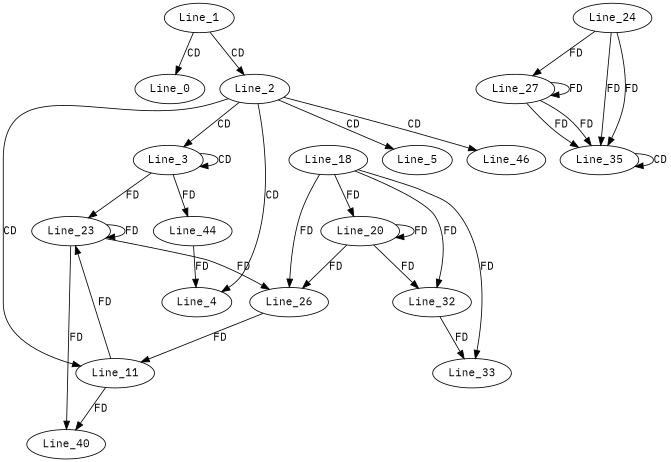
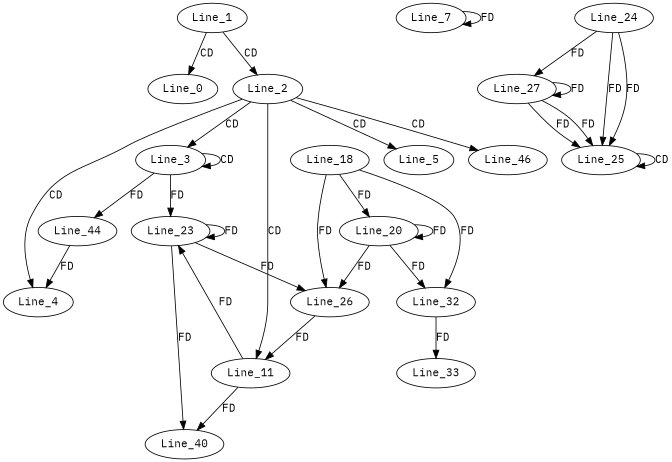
node "Line_7": added
node "Line_35": label "Line_35" -> "Line_25"
edge "Line_18" -> "Line_33": removed, label "FD"
